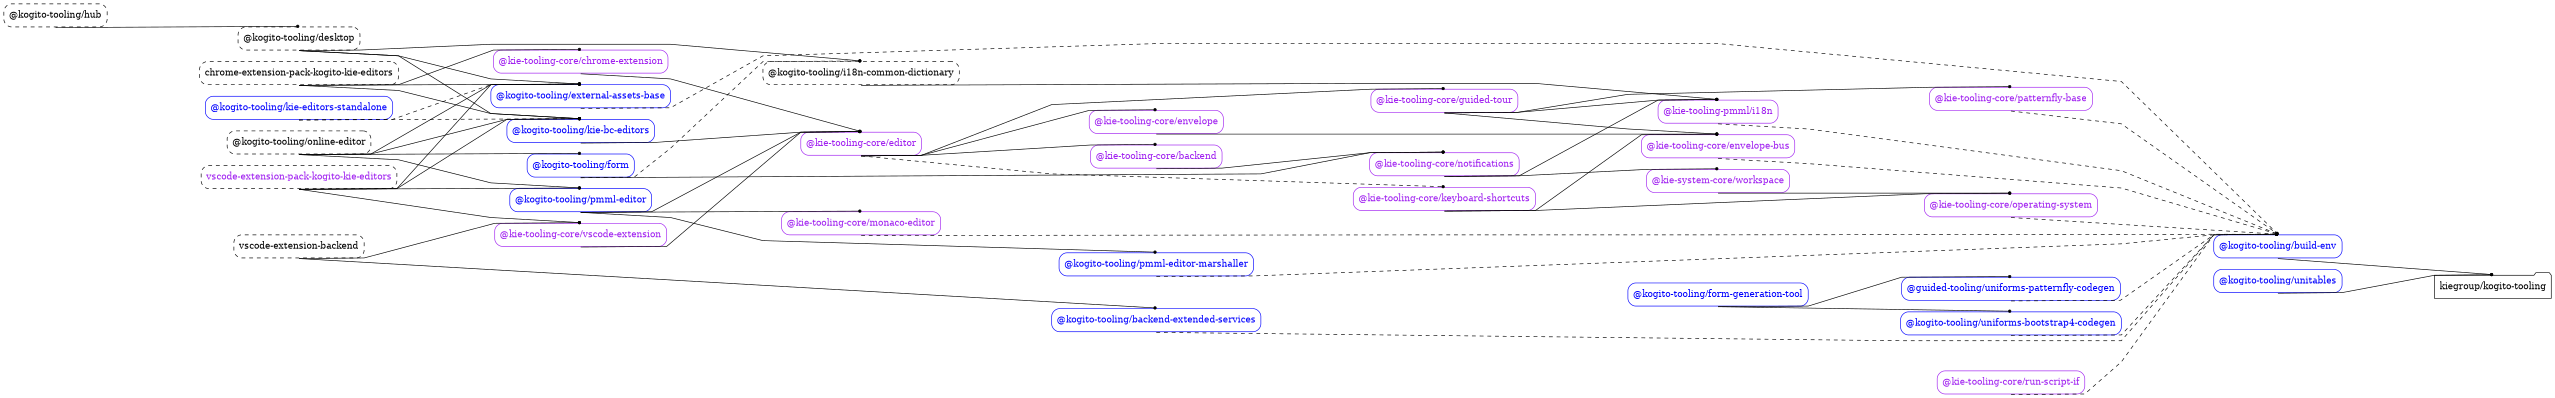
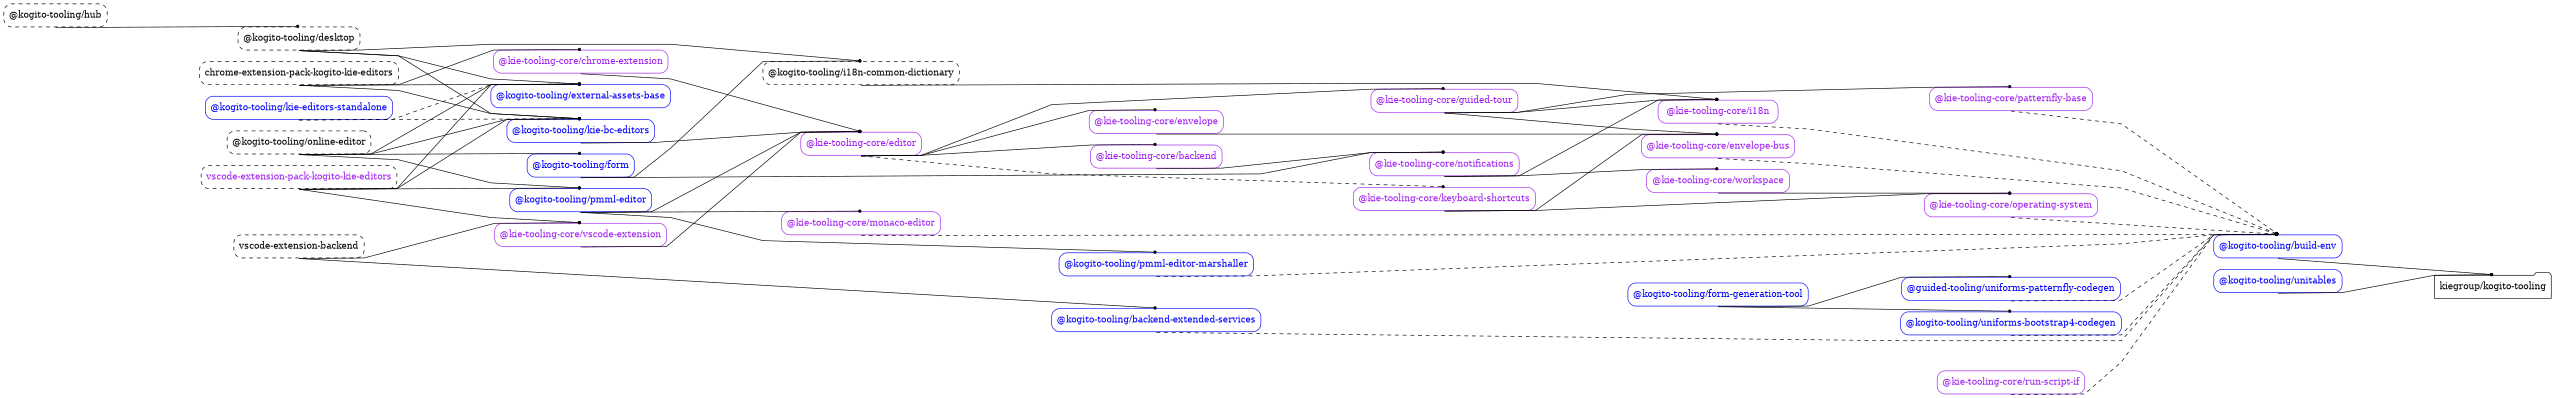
edge "@kogito-tooling/external-assets-base" -> "@kogito-tooling/build-env": removed
edge "@kogito-tooling/form" -> "@kogito-tooling/i18n-common-dictionary": style dashed -> solid
node "@kie-tooling-pmml/i18n": label "@kie-tooling-pmml/i18n" -> "@kie-tooling-core/i18n"
node "@kie-system-core/workspace": label "@kie-system-core/workspace" -> "@kie-tooling-core/workspace"
